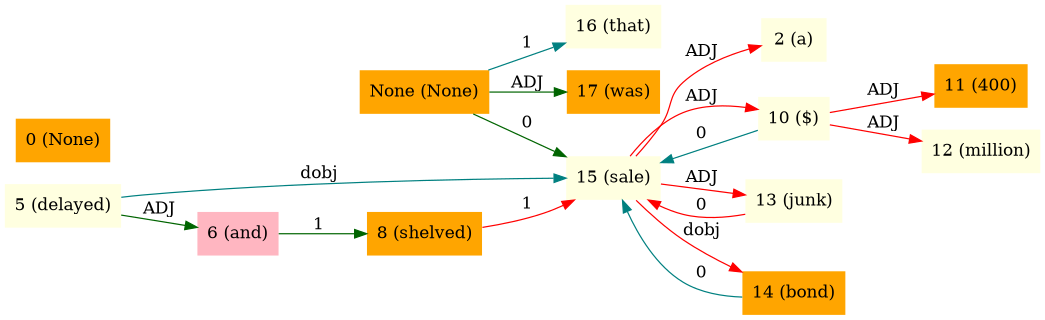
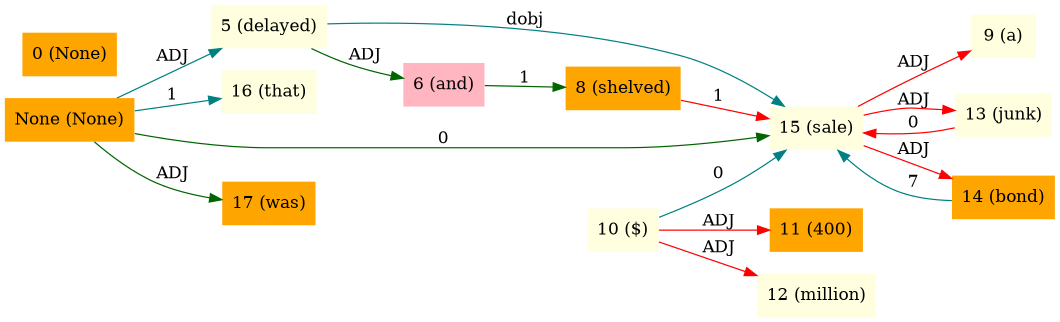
node "2 (a)": label "2 (a)" -> "9 (a)"
edge "None (None)" -> "5 (delayed)": added, label "ADJ"
edge "15 (sale)" -> "10 ($)": removed, label "ADJ"
edge "15 (sale)" -> "14 (bond)": label "dobj" -> "ADJ"
edge "14 (bond)" -> "15 (sale)": label "0" -> "7"
